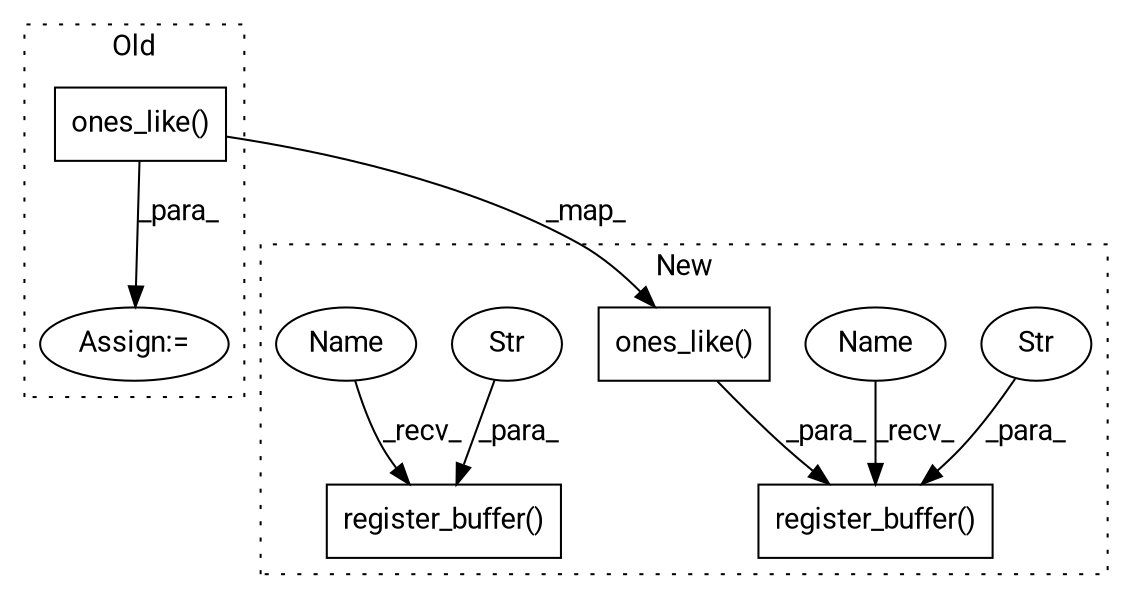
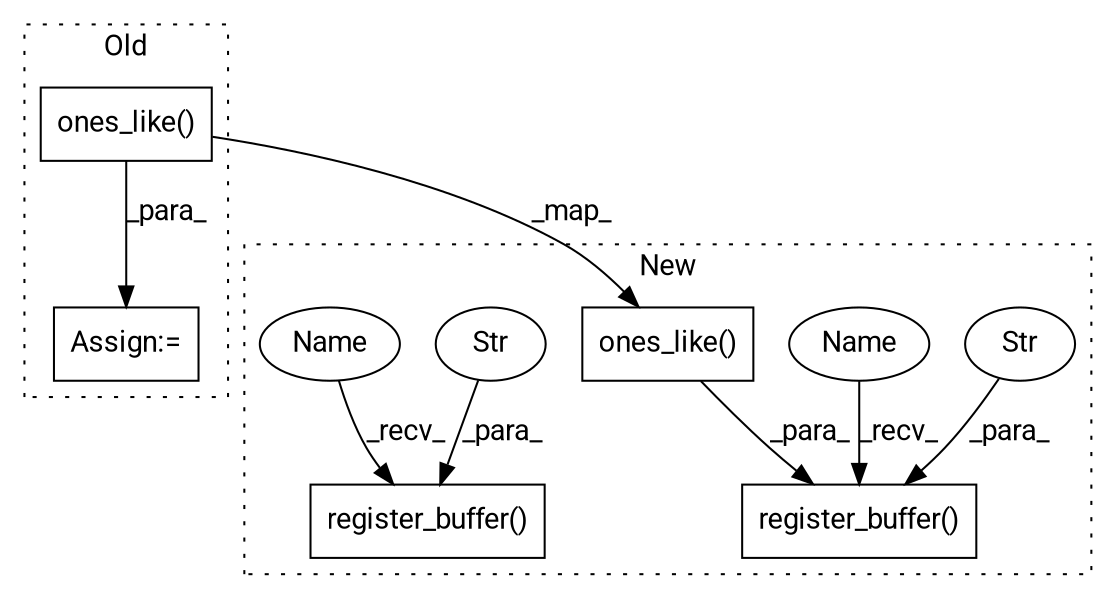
node "Assign:=": shape ellipse -> box
